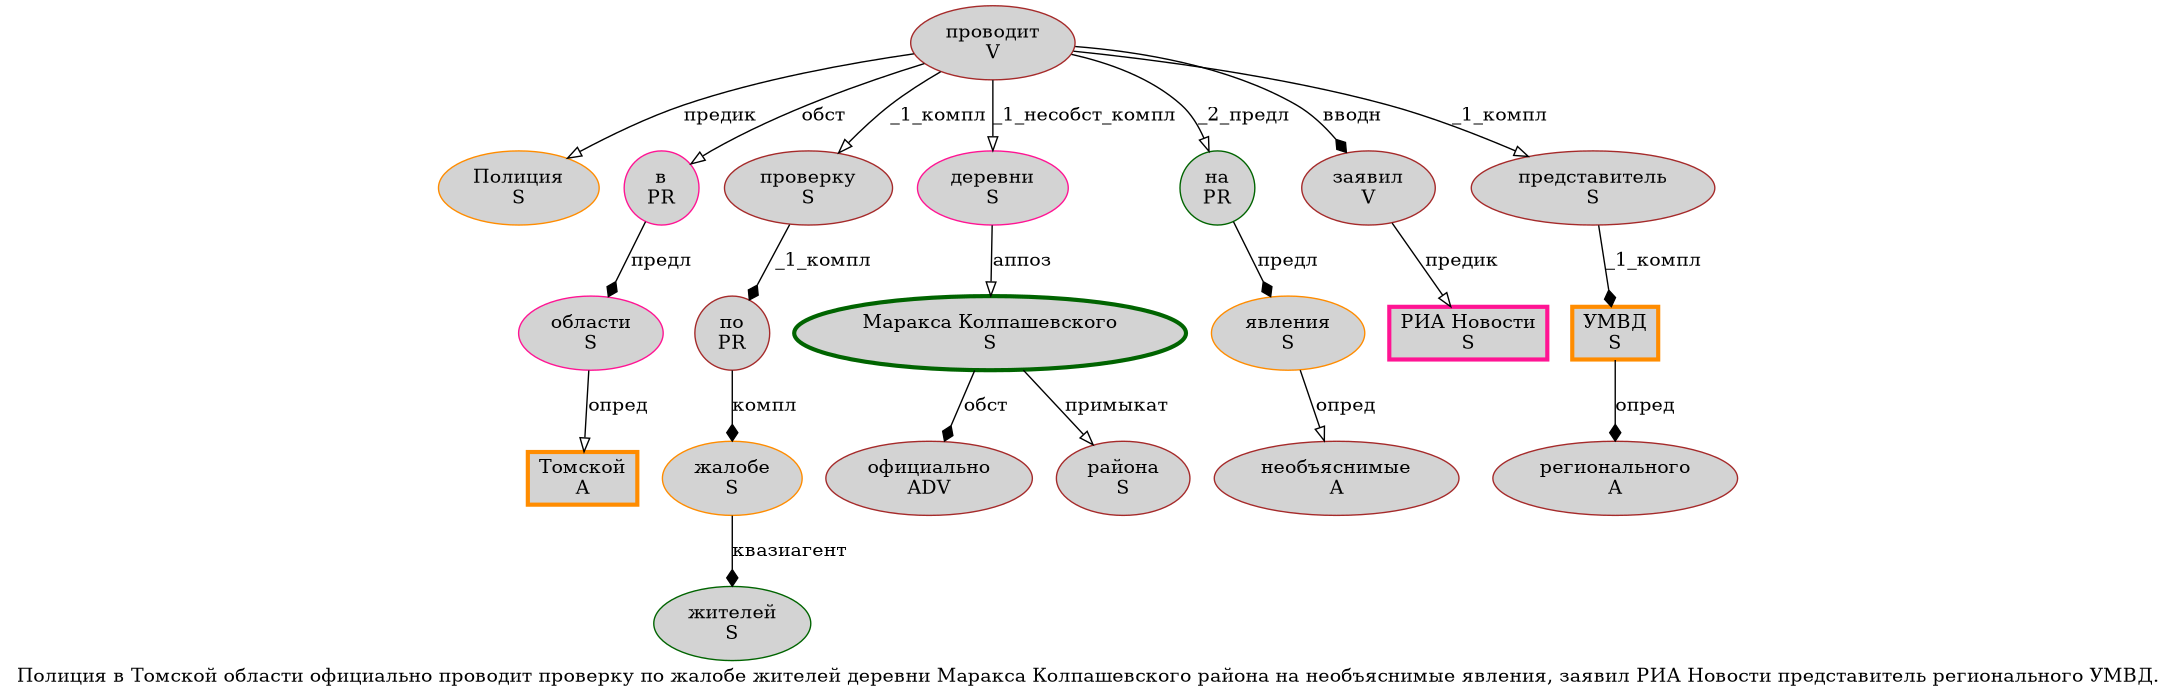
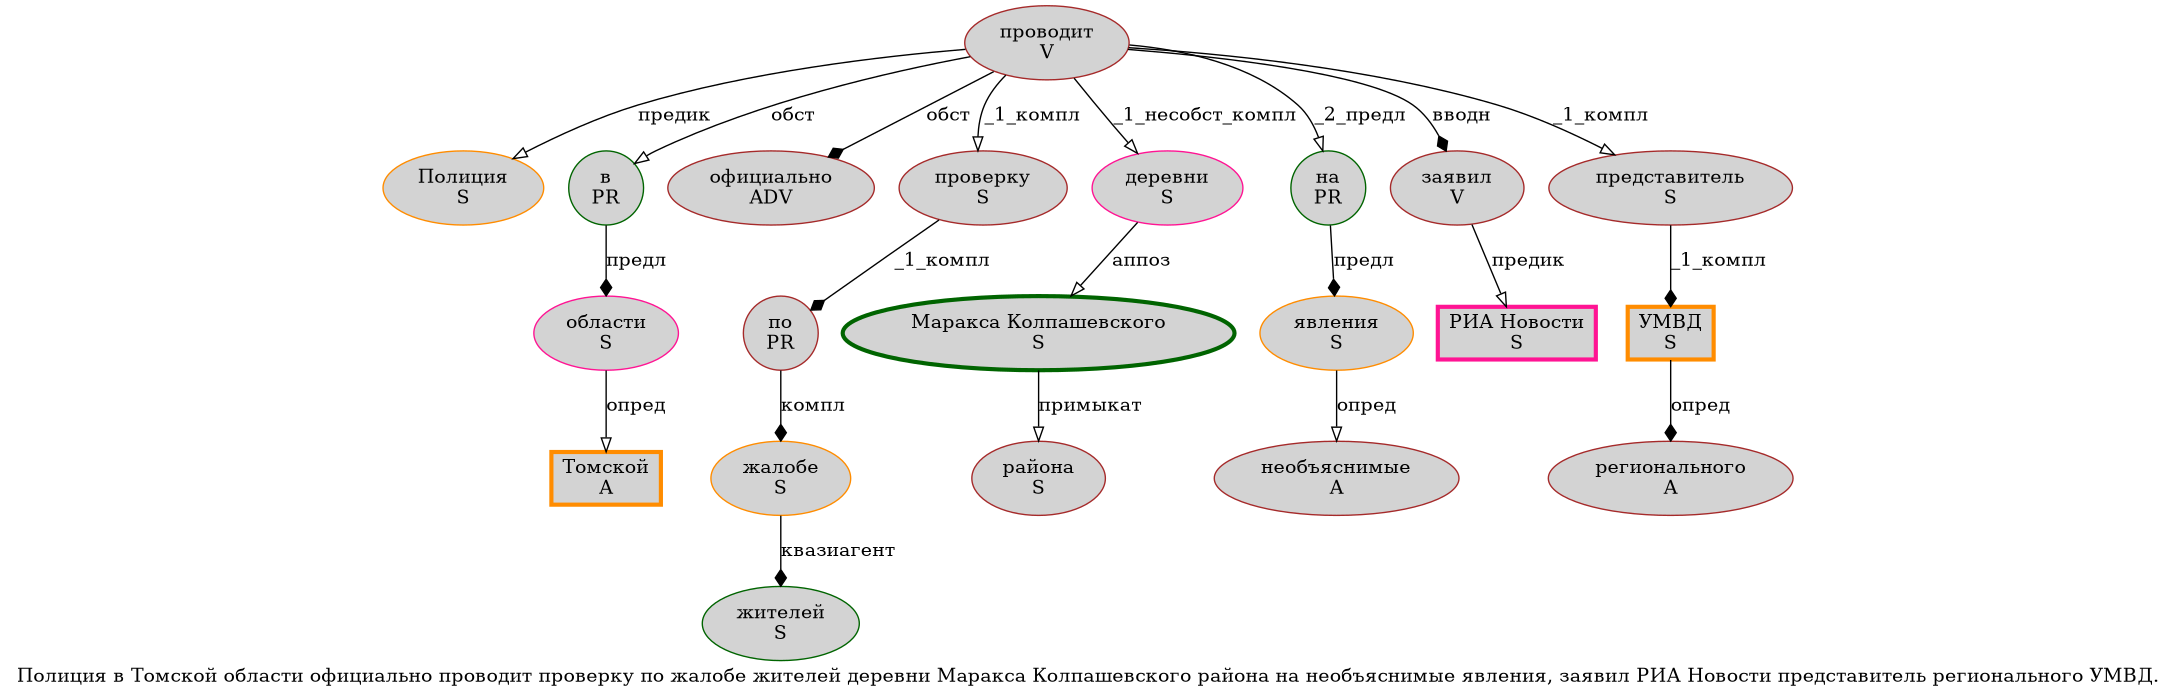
node "в PR": color deeppink -> darkgreen
edge "Маракса Колпашевского S" -> "официально ADV": now "проводит V" -> "официально ADV"
